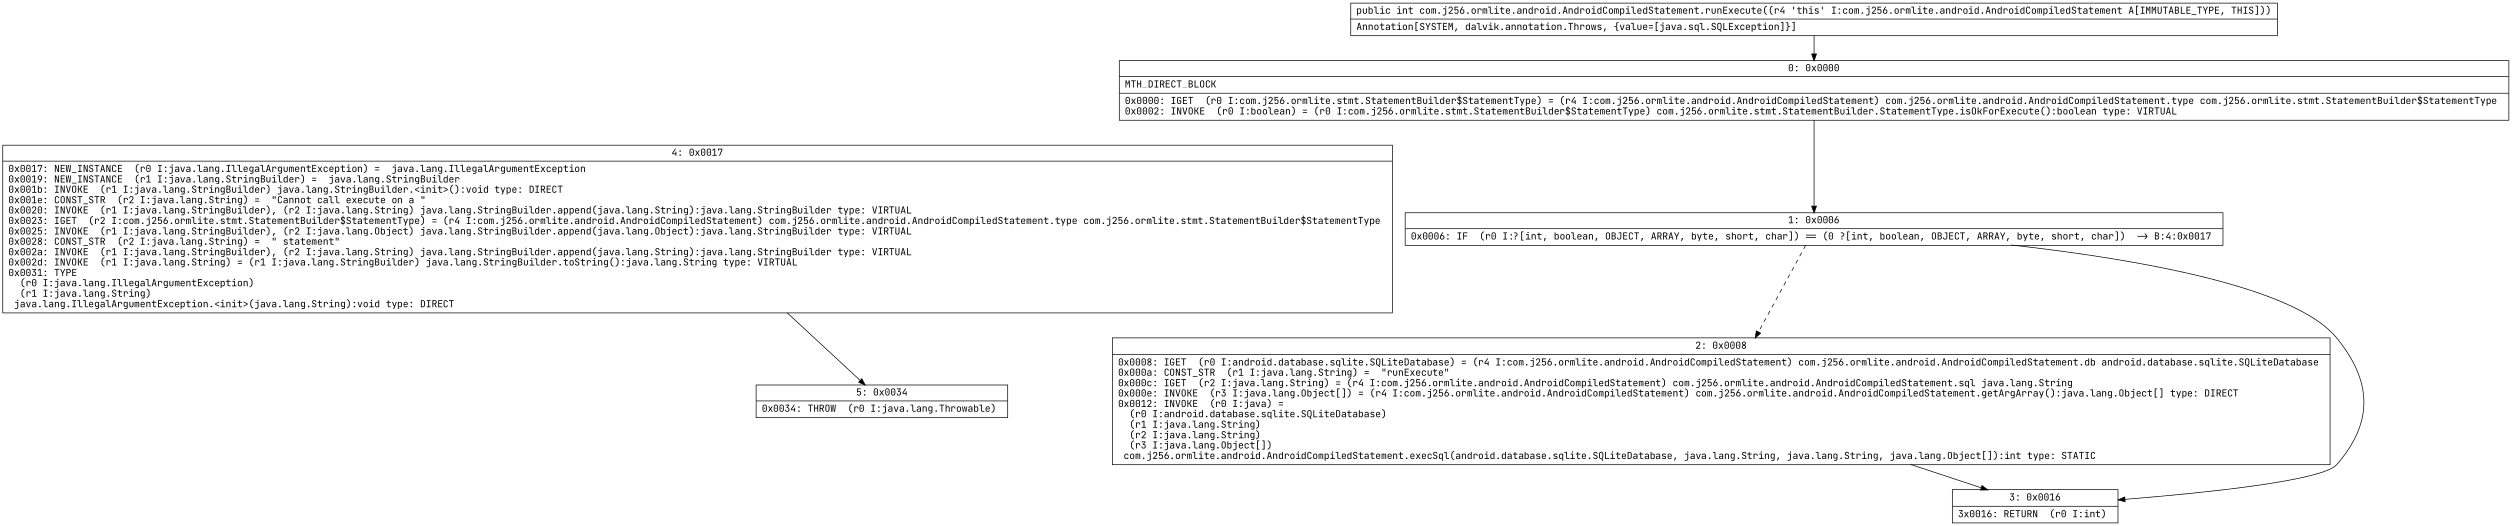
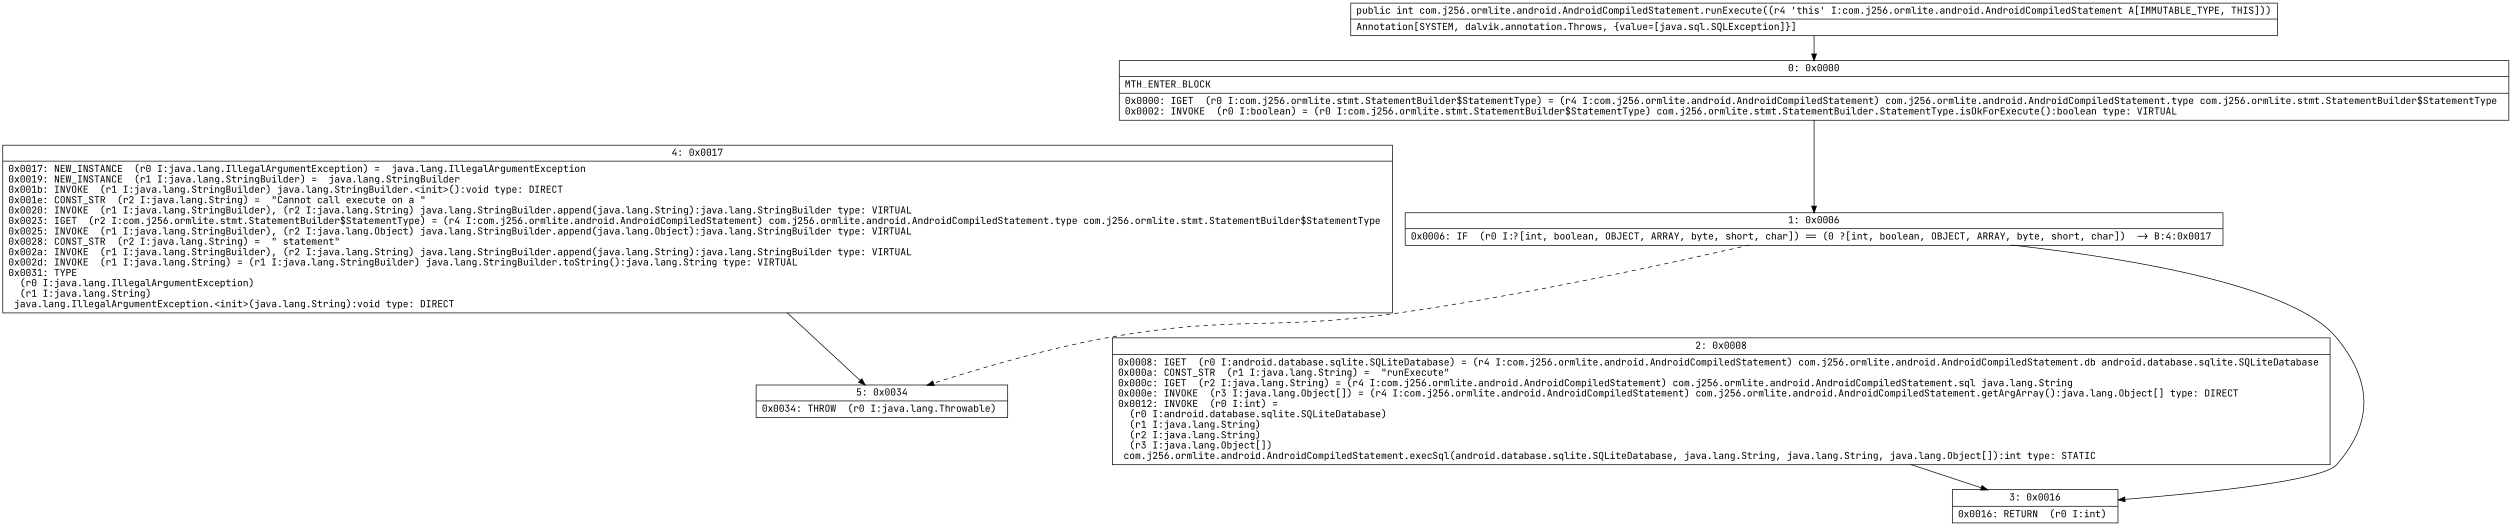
node "0: 0x0000": text "MTH_DIRECT_BLOCK" -> "MTH_ENTER_BLOCK"
edge "1: 0x0006" -> "2: 0x0008": now "1: 0x0006" -> "5: 0x0034"
node "2: 0x0008": text "0x0012: INVOKE  (r0 I:java) =" -> "0x0012: INVOKE  (r0 I:int) ="
node "3: 0x0016": text "3x0016: RETURN  (r0 I:int)" -> "0x0016: RETURN  (r0 I:int)"
